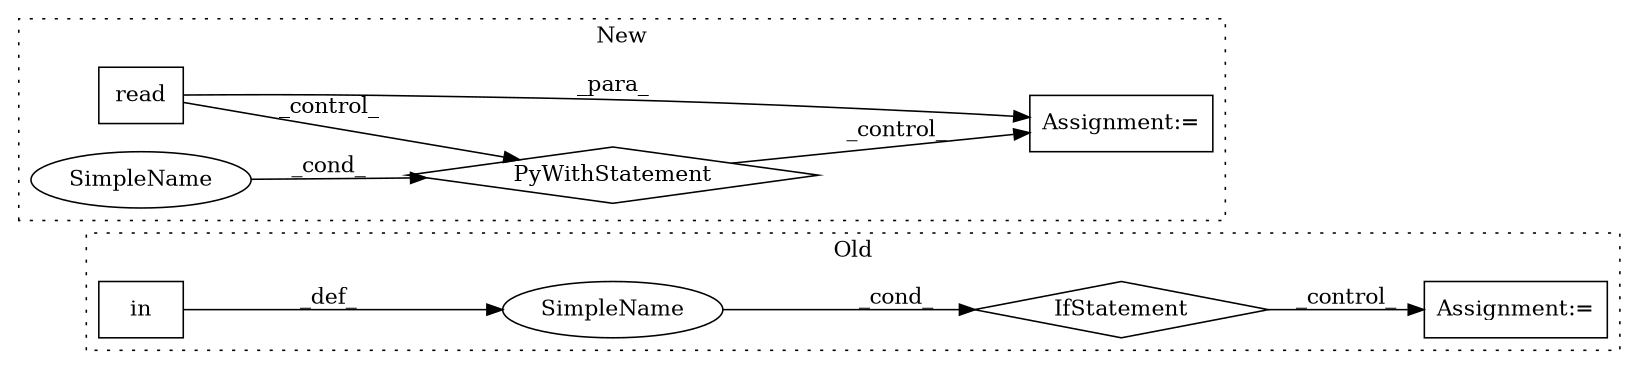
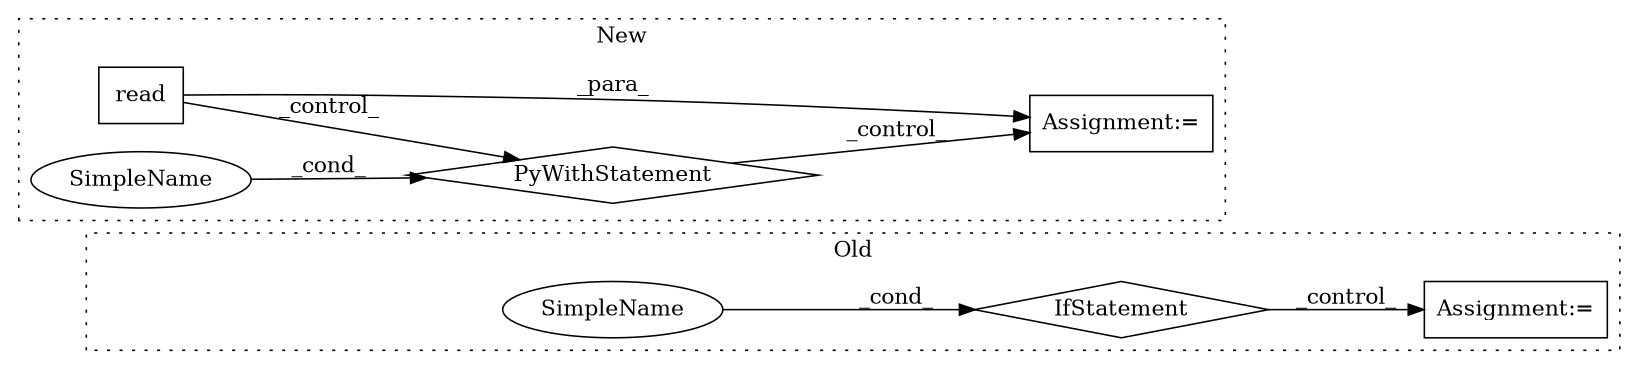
node "in": removed
